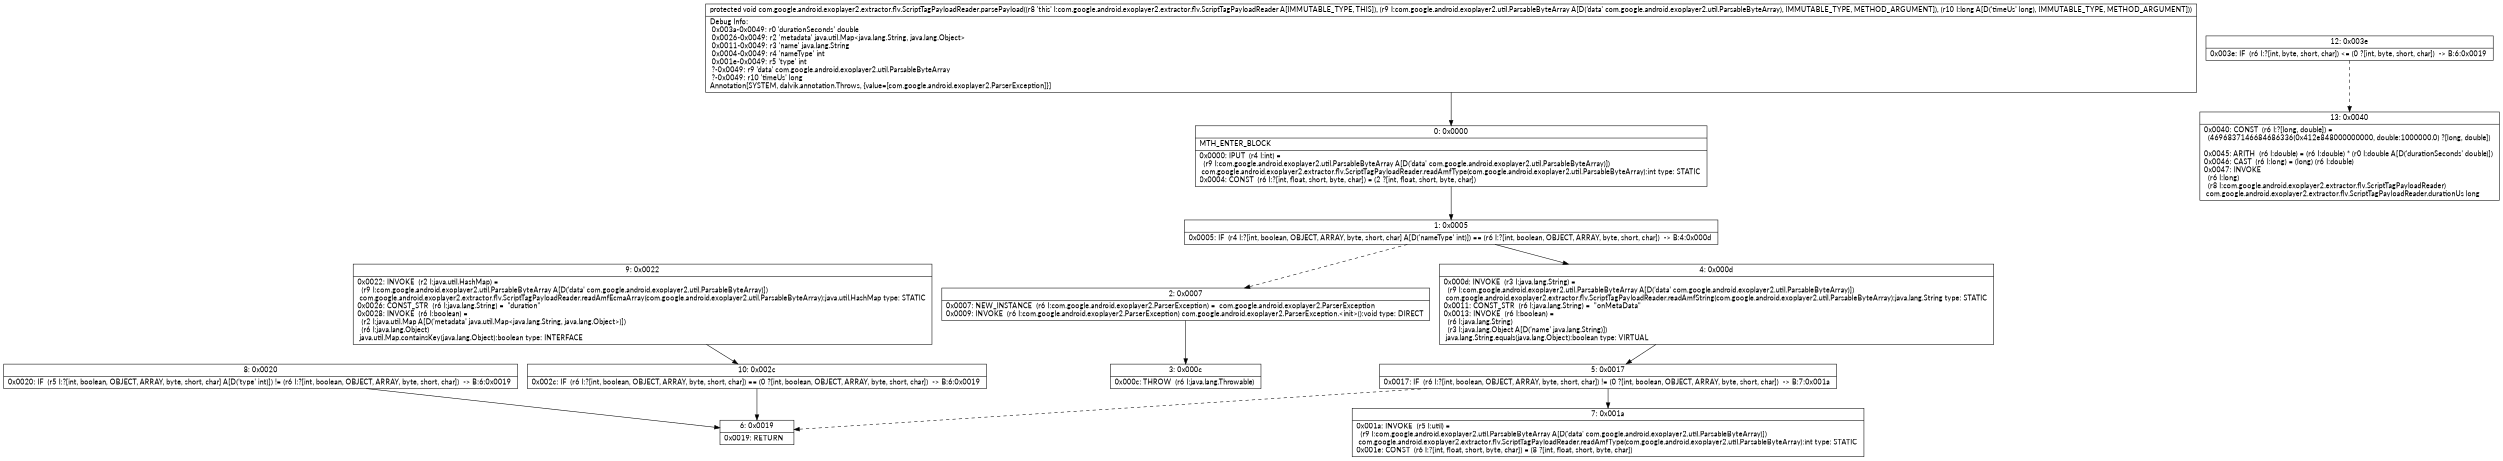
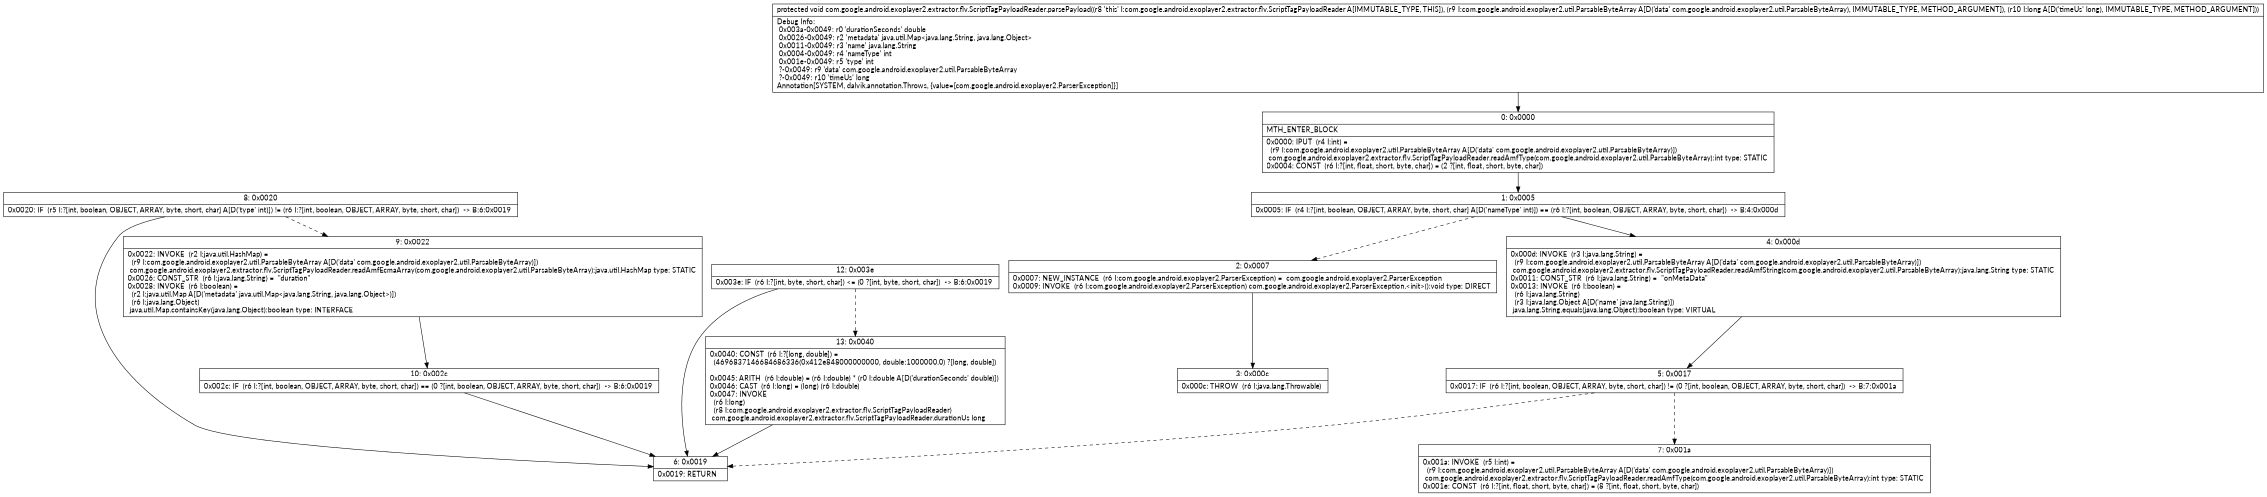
edge "8: 0x0020" -> "9: 0x0022": added
edge "12: 0x003e" -> "6: 0x0019": added
edge "5: 0x0017" -> "7: 0x001a": style solid -> dashed
node "7: 0x001a": text "0x001a: INVOKE  (r5 I:util) =" -> "0x001a: INVOKE  (r5 I:int) ="
edge "13: 0x0040" -> "6: 0x0019": added
